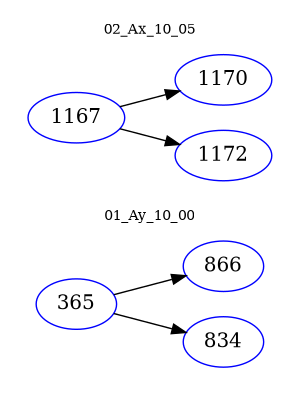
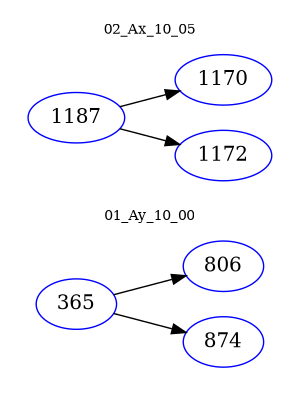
node "1167": label "1167" -> "1187"
node "866": label "866" -> "806"
node "834": label "834" -> "874"
